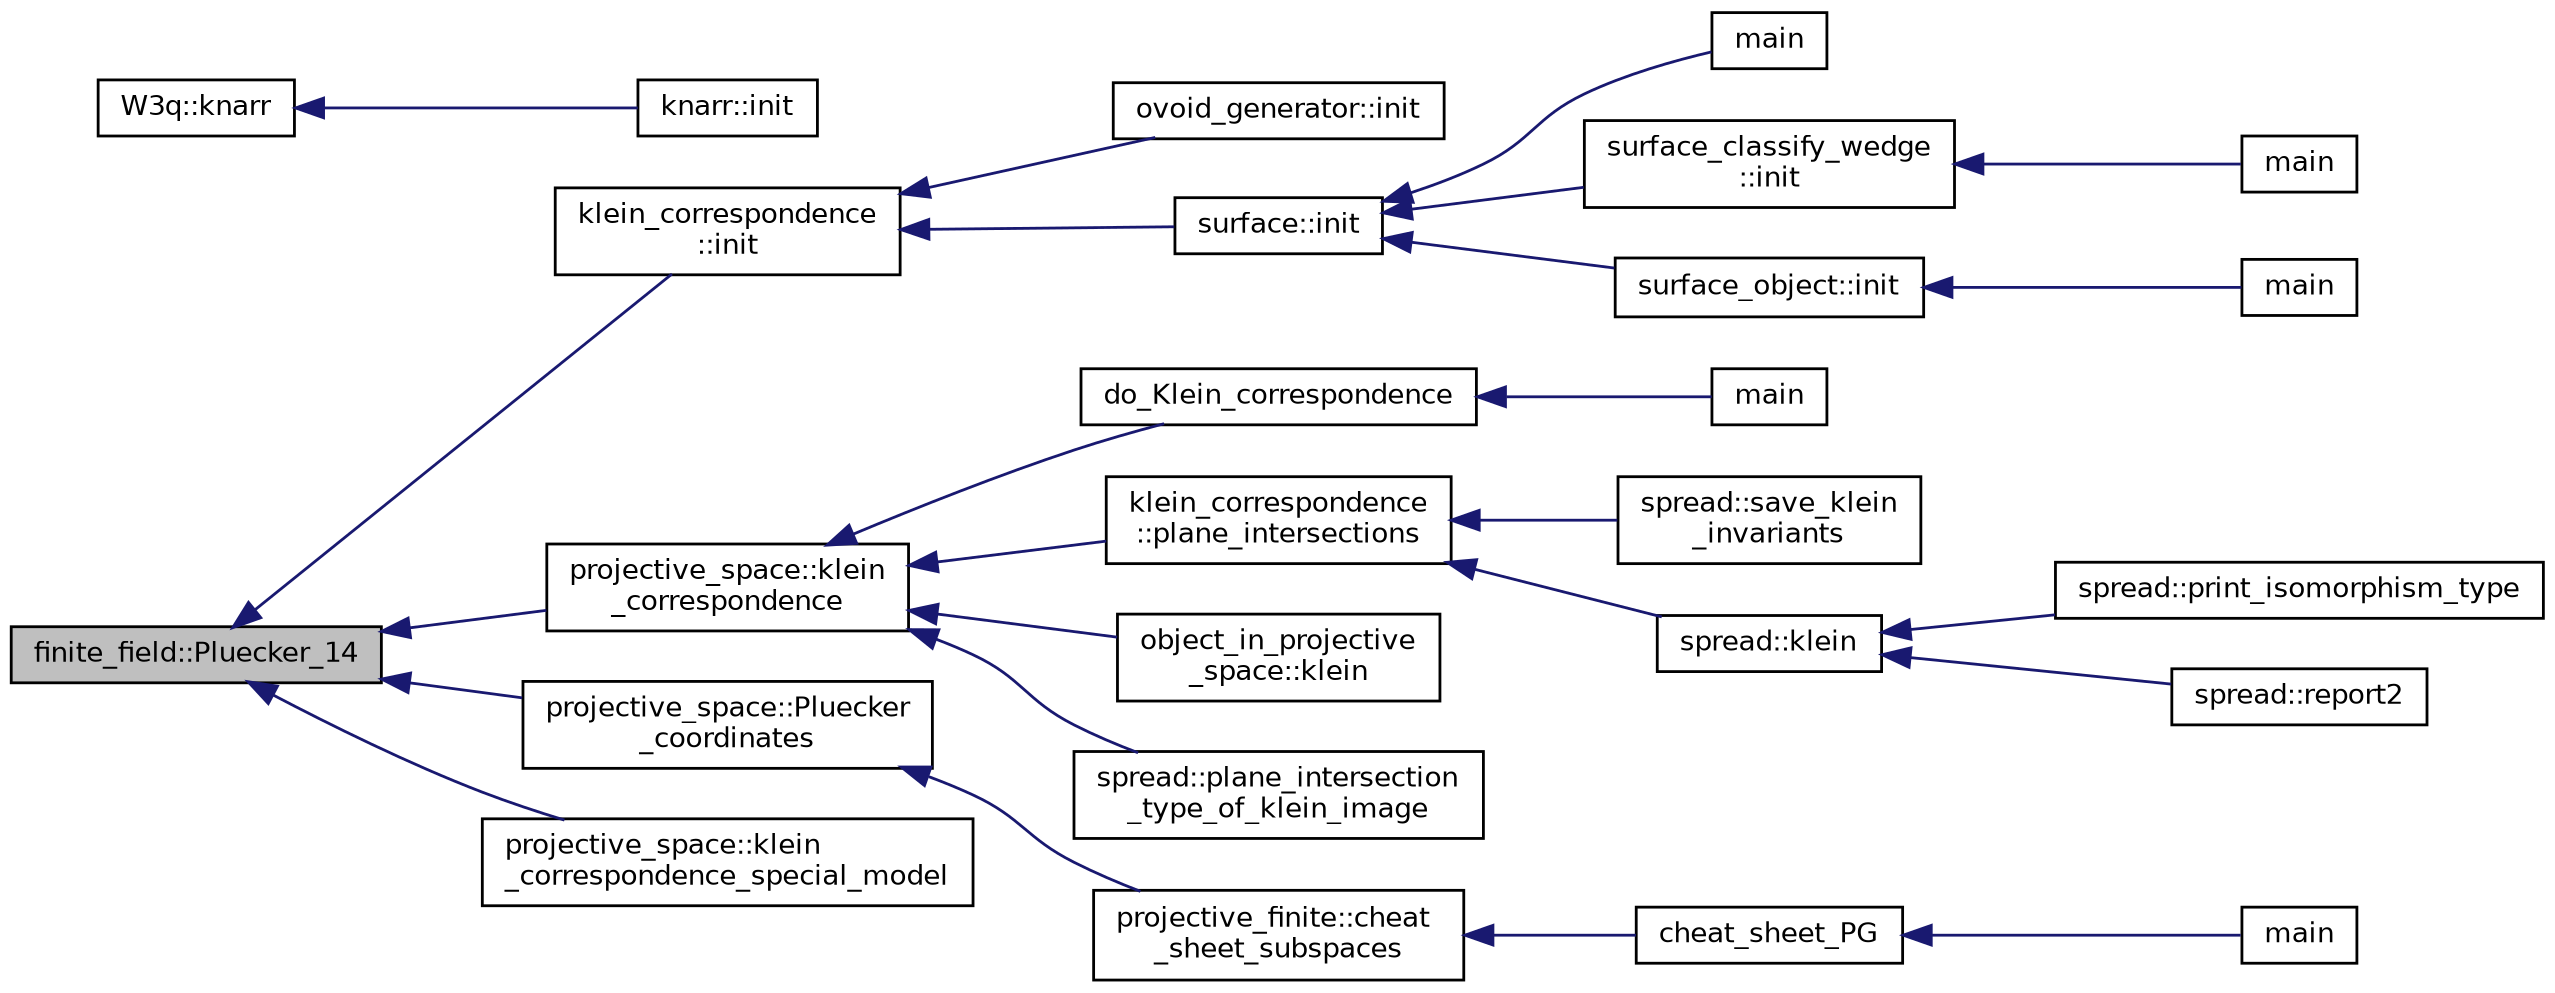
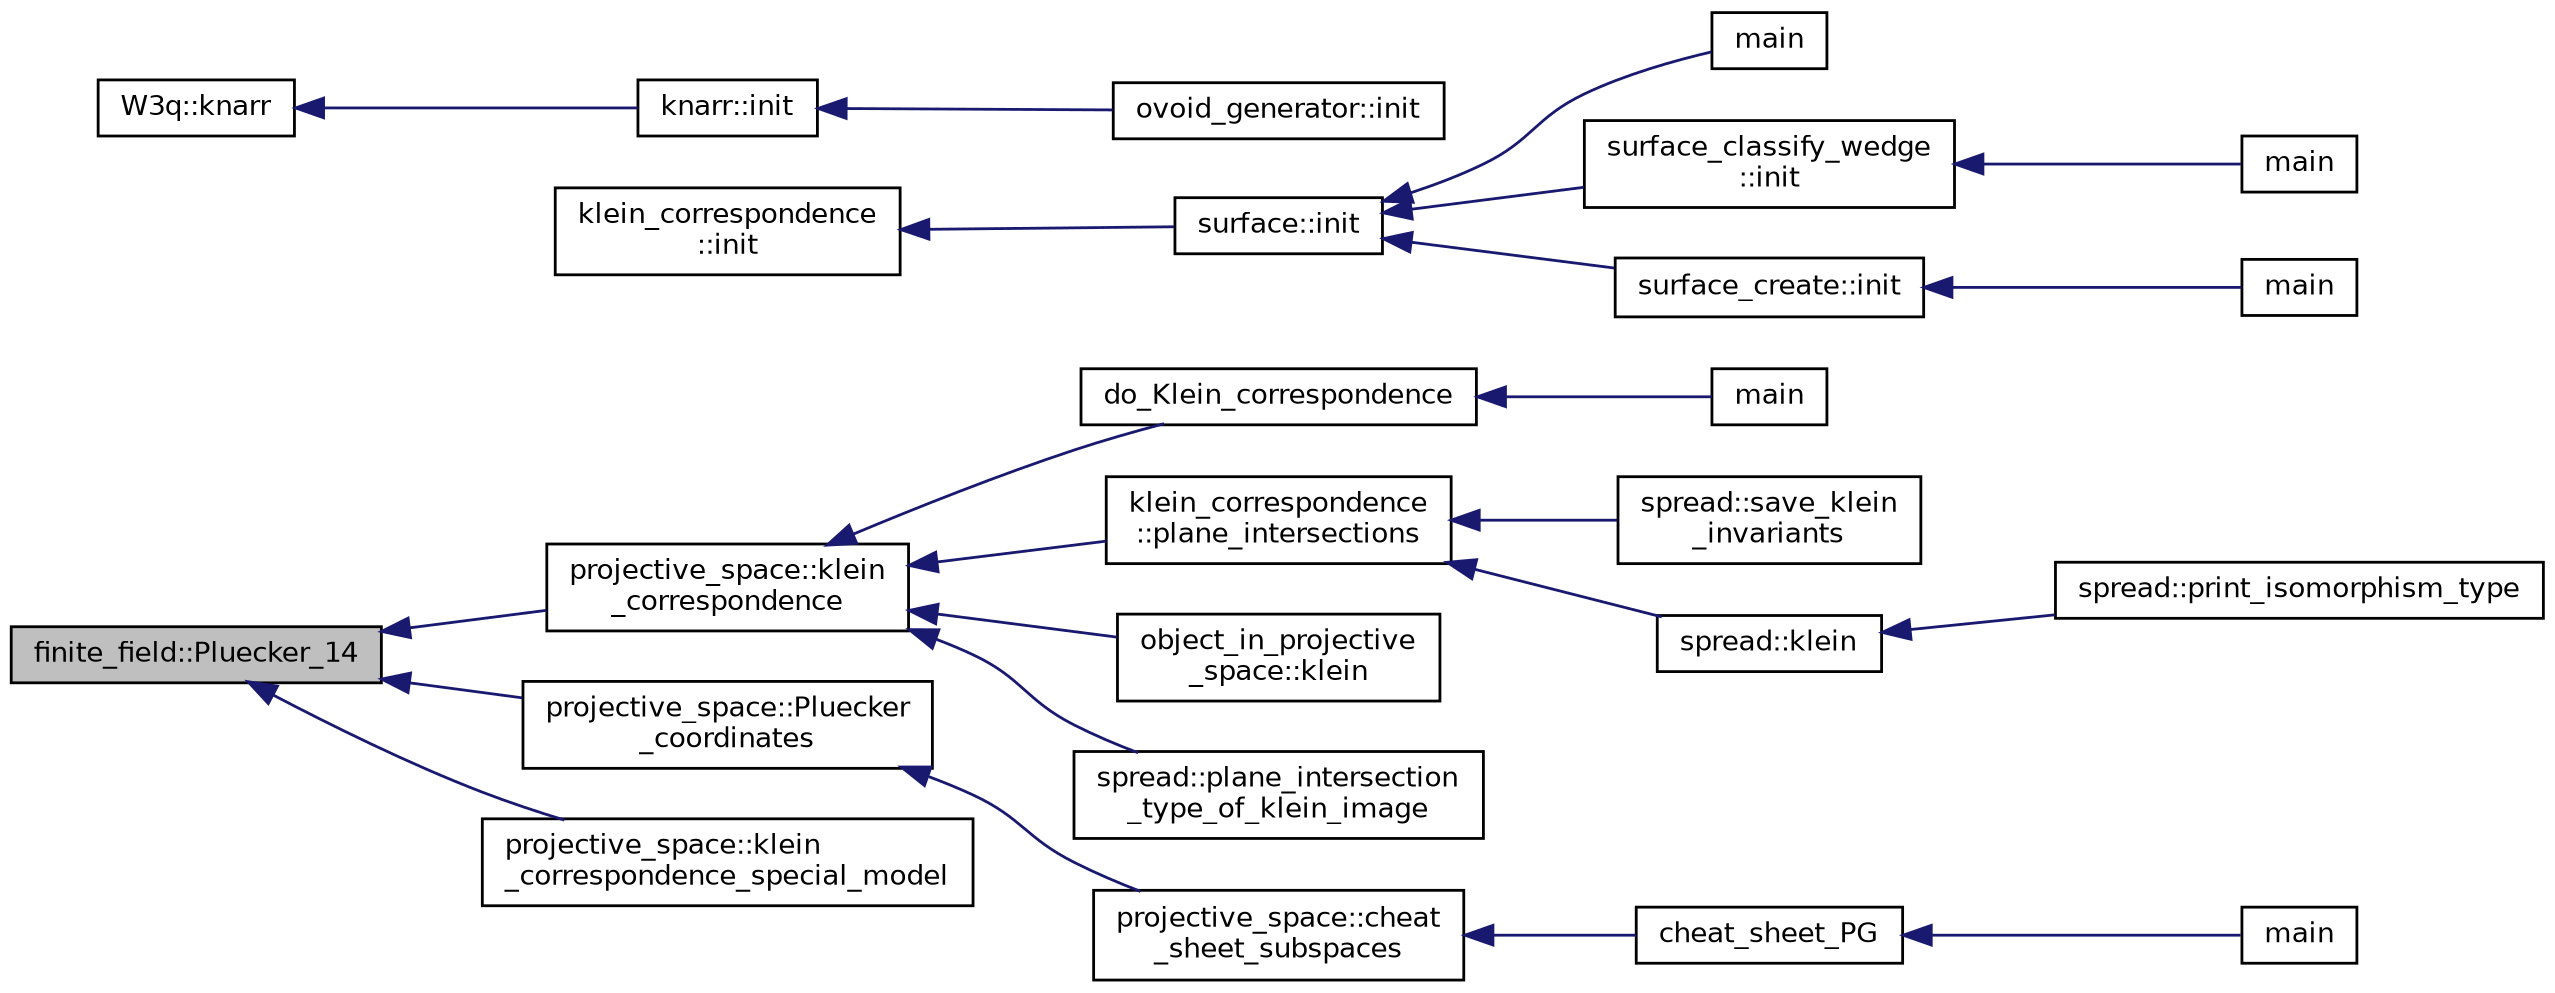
edge "ovoid_generator::init" -> "klein_correspondence ::init": now "ovoid_generator::init" -> "knarr::init"
node "surface_object::init": label "surface_object::init" -> "surface_create::init"
edge "klein_correspondence ::init" -> "finite_field::Pluecker_14": removed
node "spread::report2": removed
node "projective_finite::cheat _sheet_subspaces": label "projective_finite::cheat _sheet_subspaces" -> "projective_space::cheat _sheet_subspaces"
